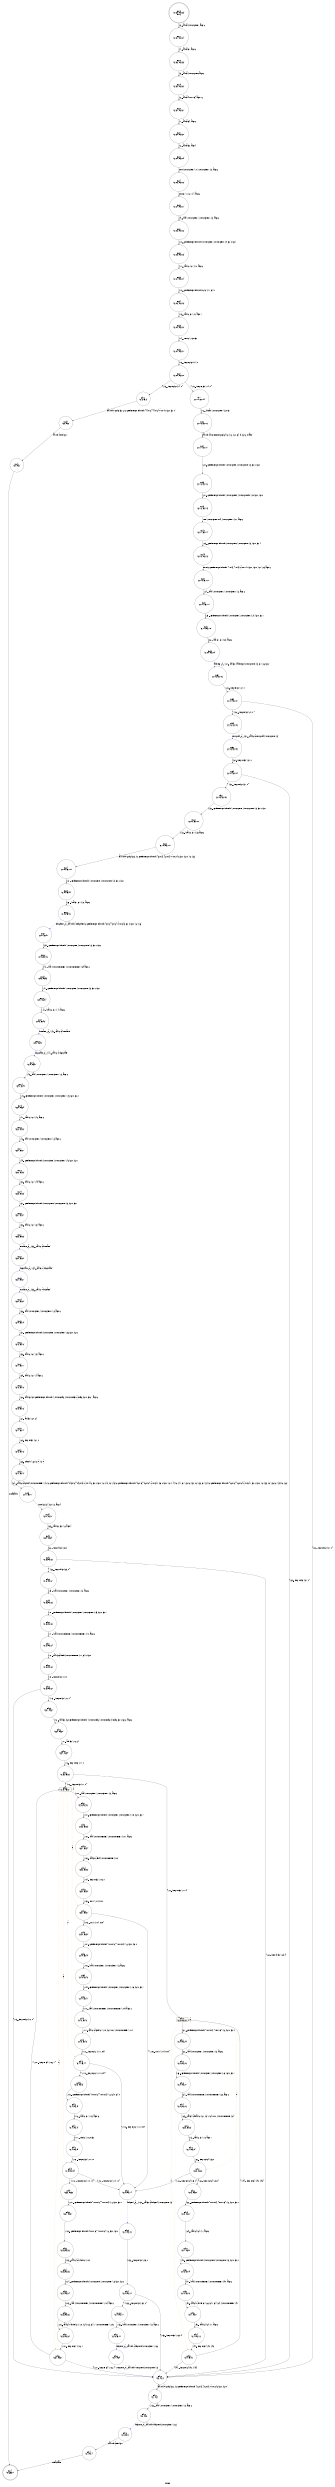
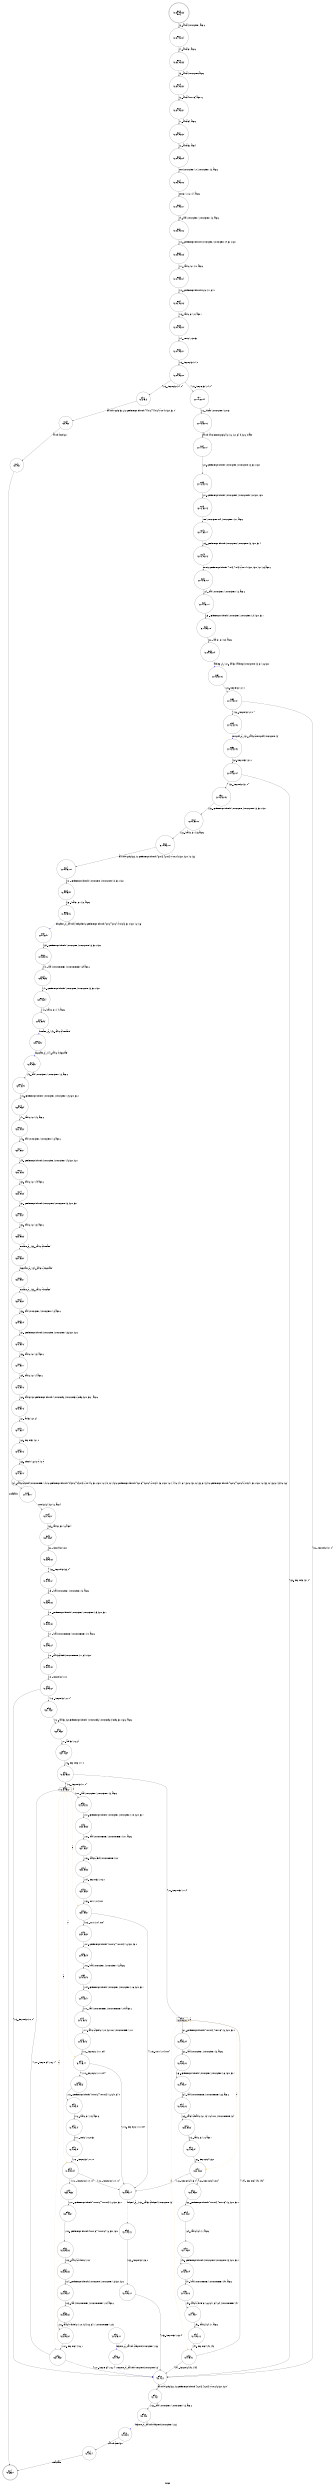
edge "N896 (rp:68, ep:68)" -> "N970 (rp:8, ep:8)": removed, label "[%66 = icmp slt i32 %65, 0]"
node "N1001 (rp:19, ep:11)": removed
